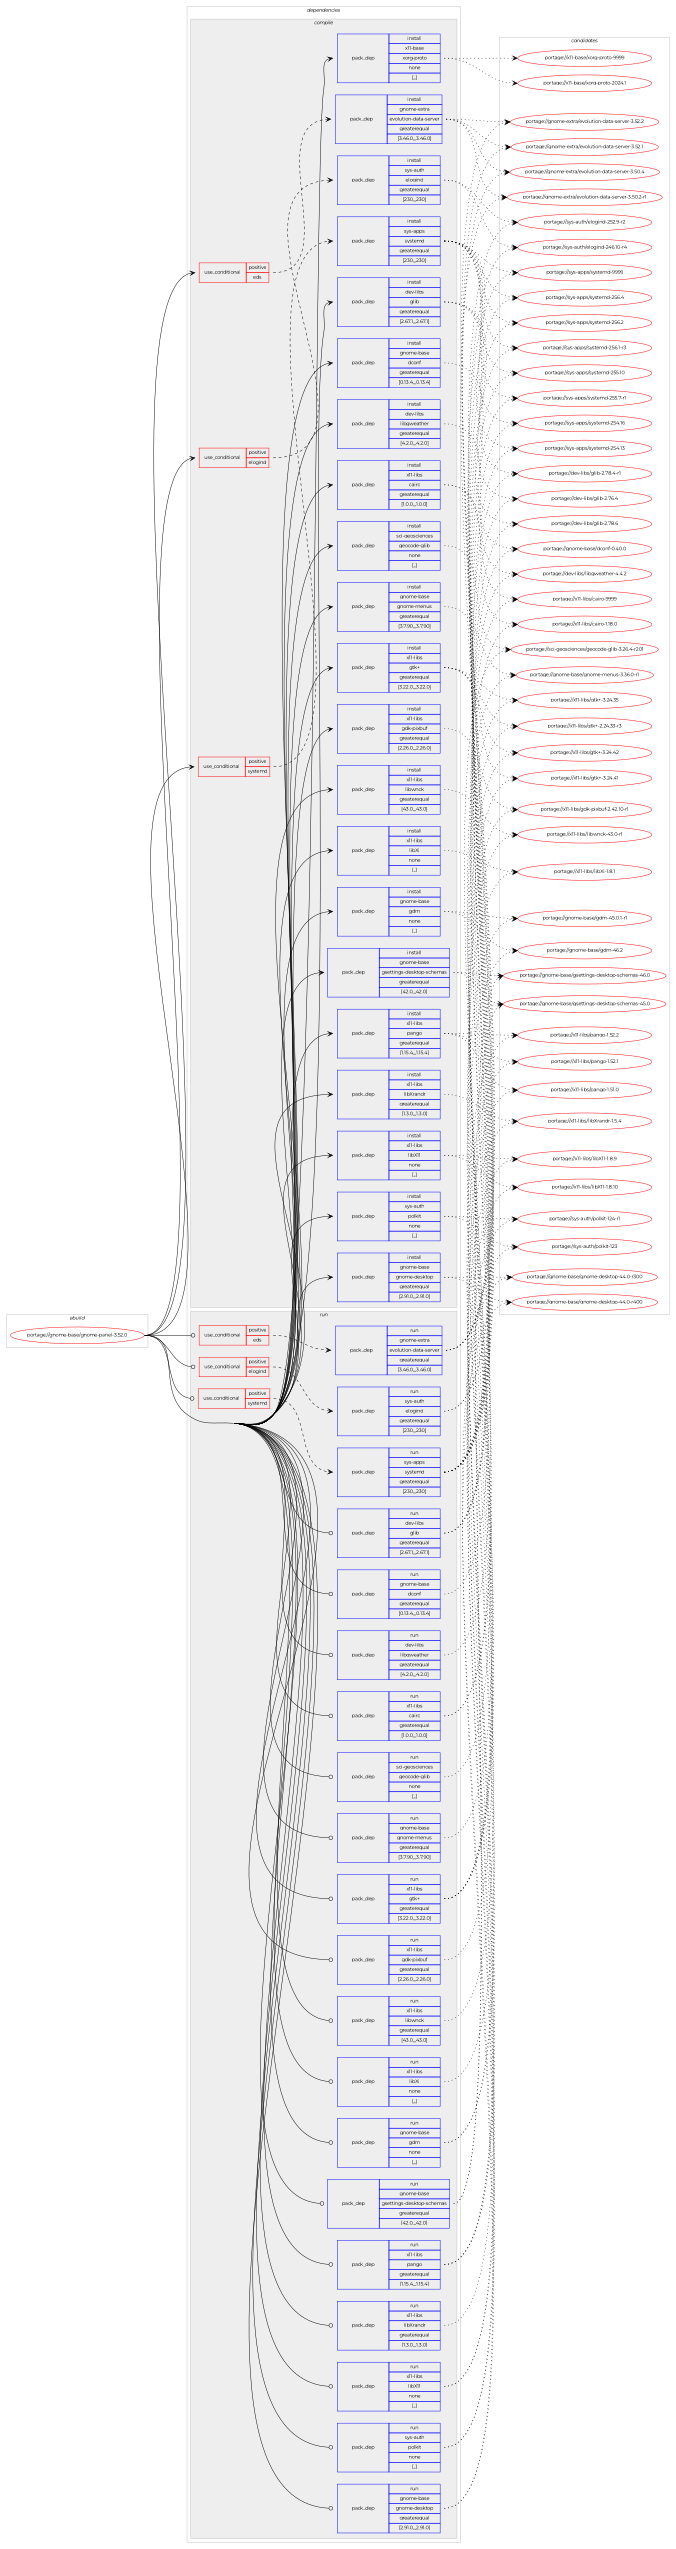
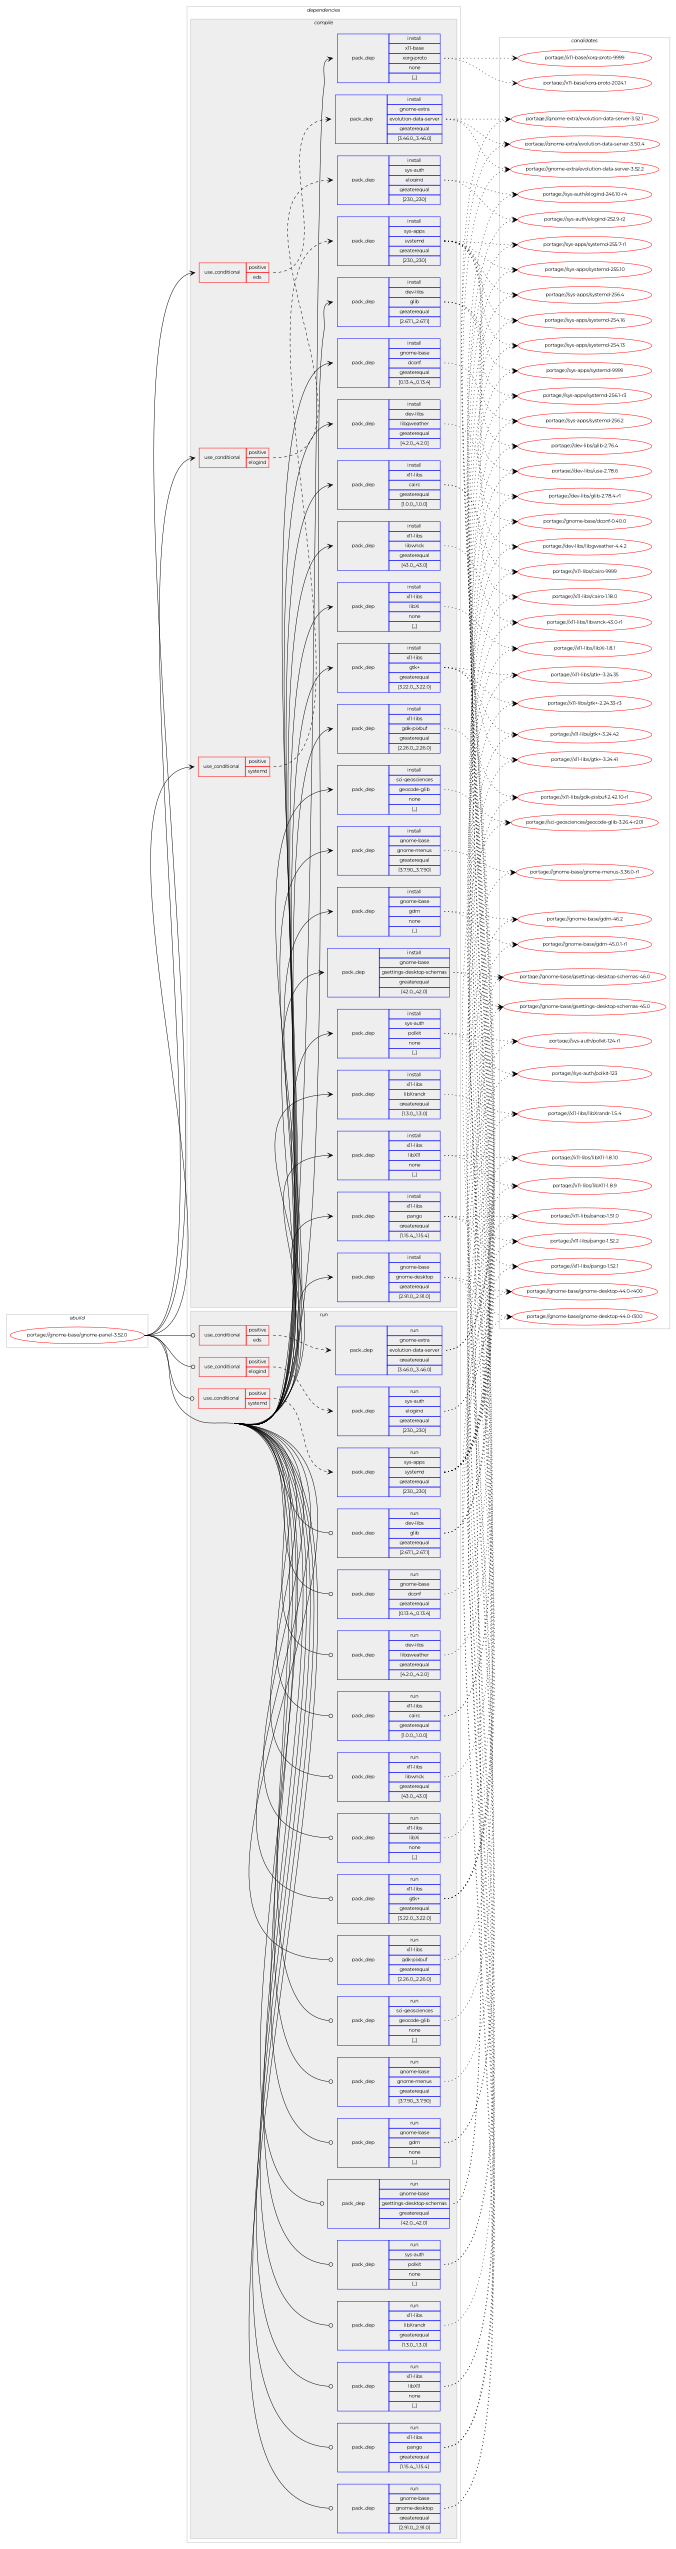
node "portage://gnome-extra/evolution-data-server-3.50.2-r1": removed
node "portage://dev-libs/glib-2.78.6": label "portage://dev-libs/glib-2.78.6" -> "portage://dev-libs/use-2.78.6"
